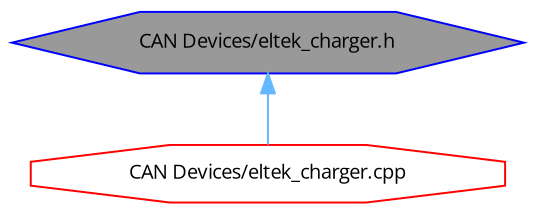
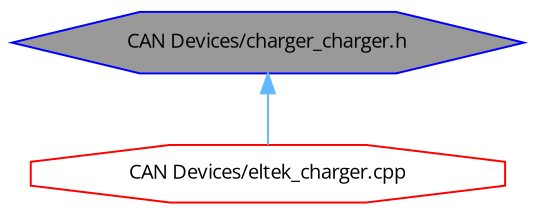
node "CAN Devices/eltek_charger.h": label "CAN Devices/eltek_charger.h" -> "CAN Devices/charger_charger.h"
